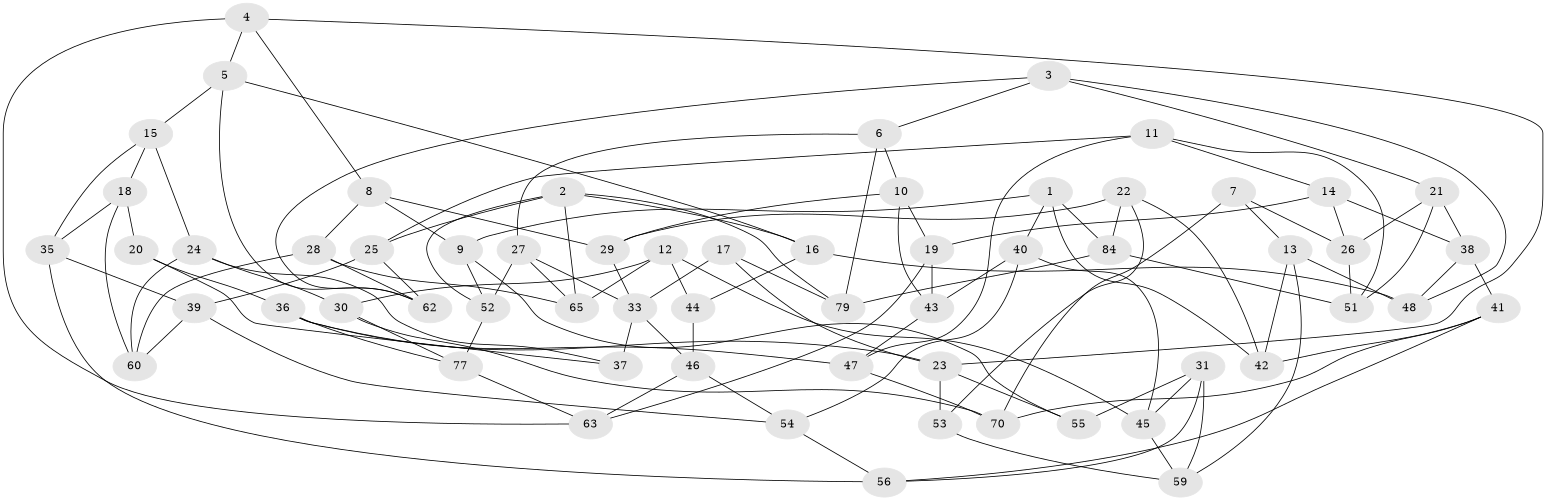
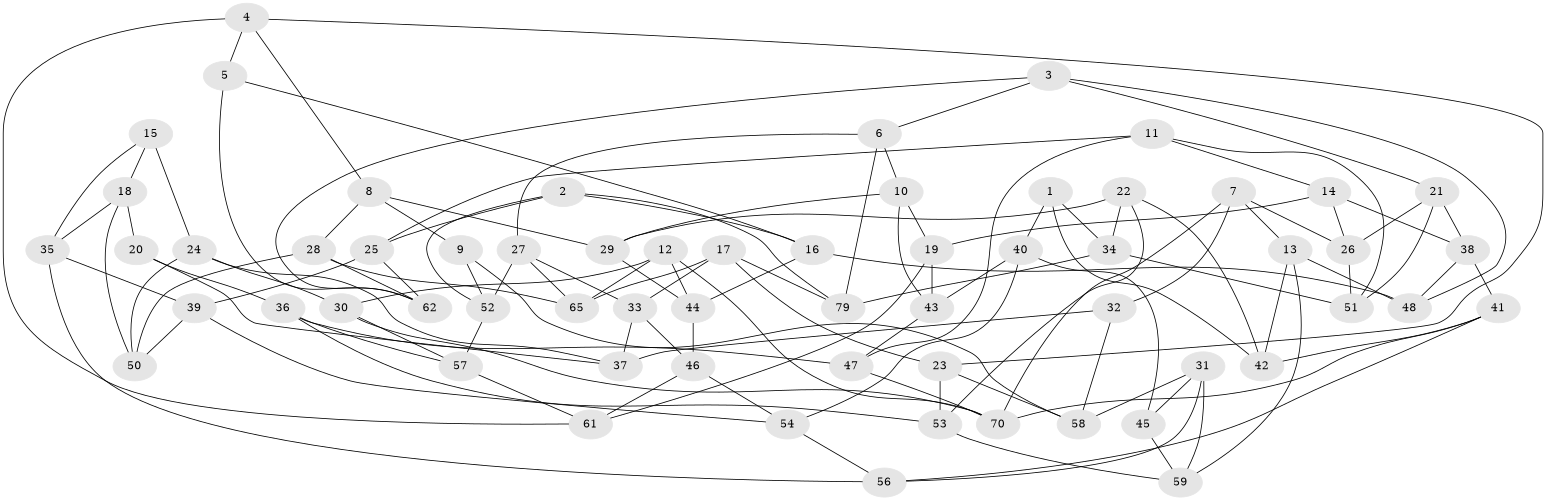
edge "5" -- "15": removed
edge "1" -- "9": removed
edge "2" -- "65": now "17" -- "65"
node "84": label "84" -> "34"
edge "29" -- "33": now "29" -- "44"
node "32": added
edge "12" -- "45": now "12" -- "70"
edge "36" -- "23": now "36" -- "53"
node "60": label "60" -> "50"
node "77": label "77" -> "57"
node "63": label "63" -> "61"
node "55": label "55" -> "58"
